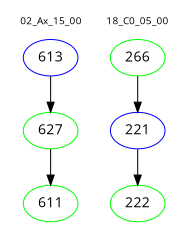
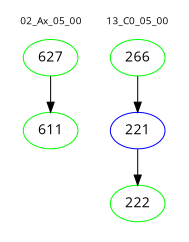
cluster "02_Ax_15_00": label "02_Ax_15_00" -> "02_Ax_05_00"
cluster "18_C0_05_00": label "18_C0_05_00" -> "13_C0_05_00"
node "613": removed
